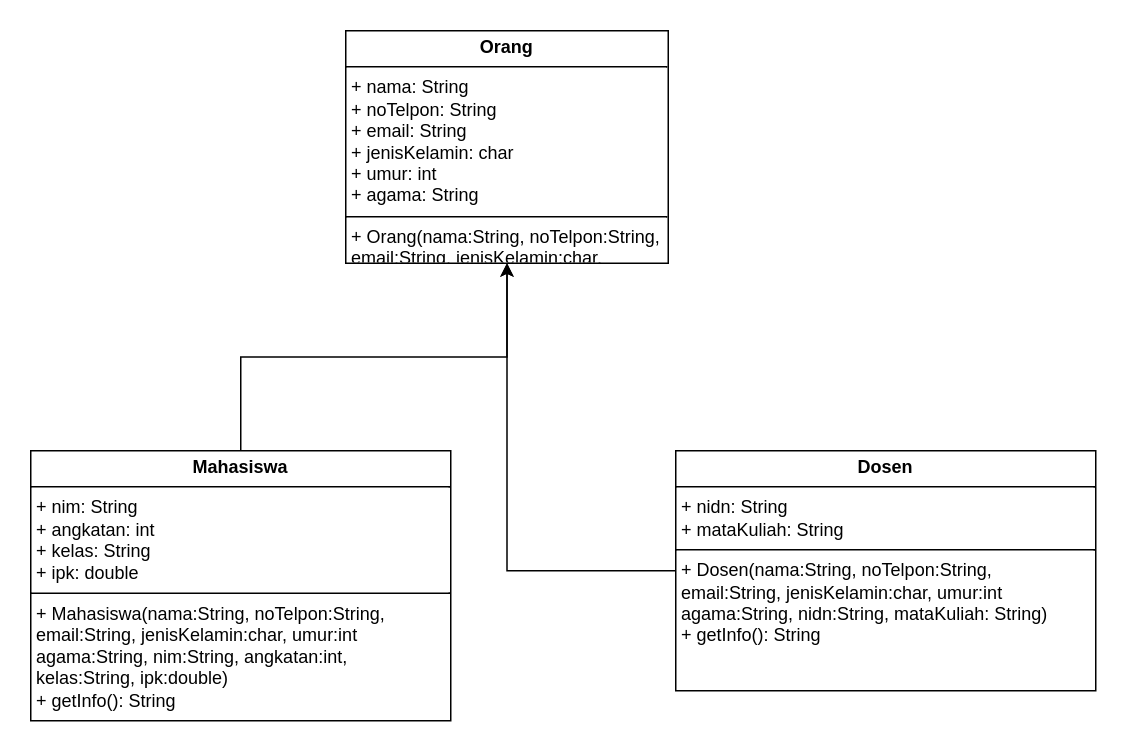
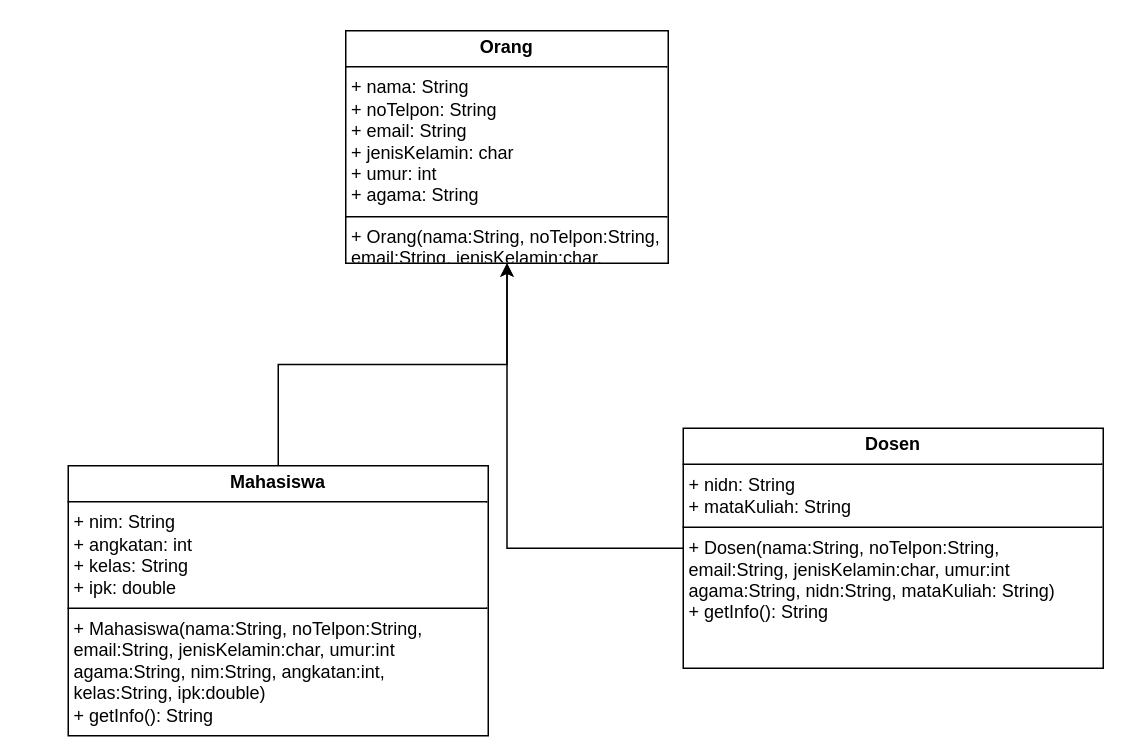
node "Dosen + nidn: String + mataKuliah: String + Dosen(nama:String, noTelpon:String, email:String, jenisKelamin:char, umur:int agama:String, nidn:String, mataKuliah: String) + getInfo(): String": moved (886, 571) -> (893, 548)
node "Mahasiswa + nim: String + angkatan: int + kelas: String + ipk: double + Mahasiswa(nama:String, noTelpon:String, email:String, jenisKelamin:char, umur:int agama:String, nim:String, angkatan:int, kelas:String, ipk:double) + getInfo(): String": moved (241, 586) -> (278, 601)
